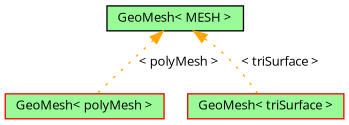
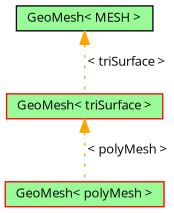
edge "GeoMesh< polyMesh >" -> "GeoMesh< MESH >": now "GeoMesh< polyMesh >" -> "GeoMesh< triSurface >"
